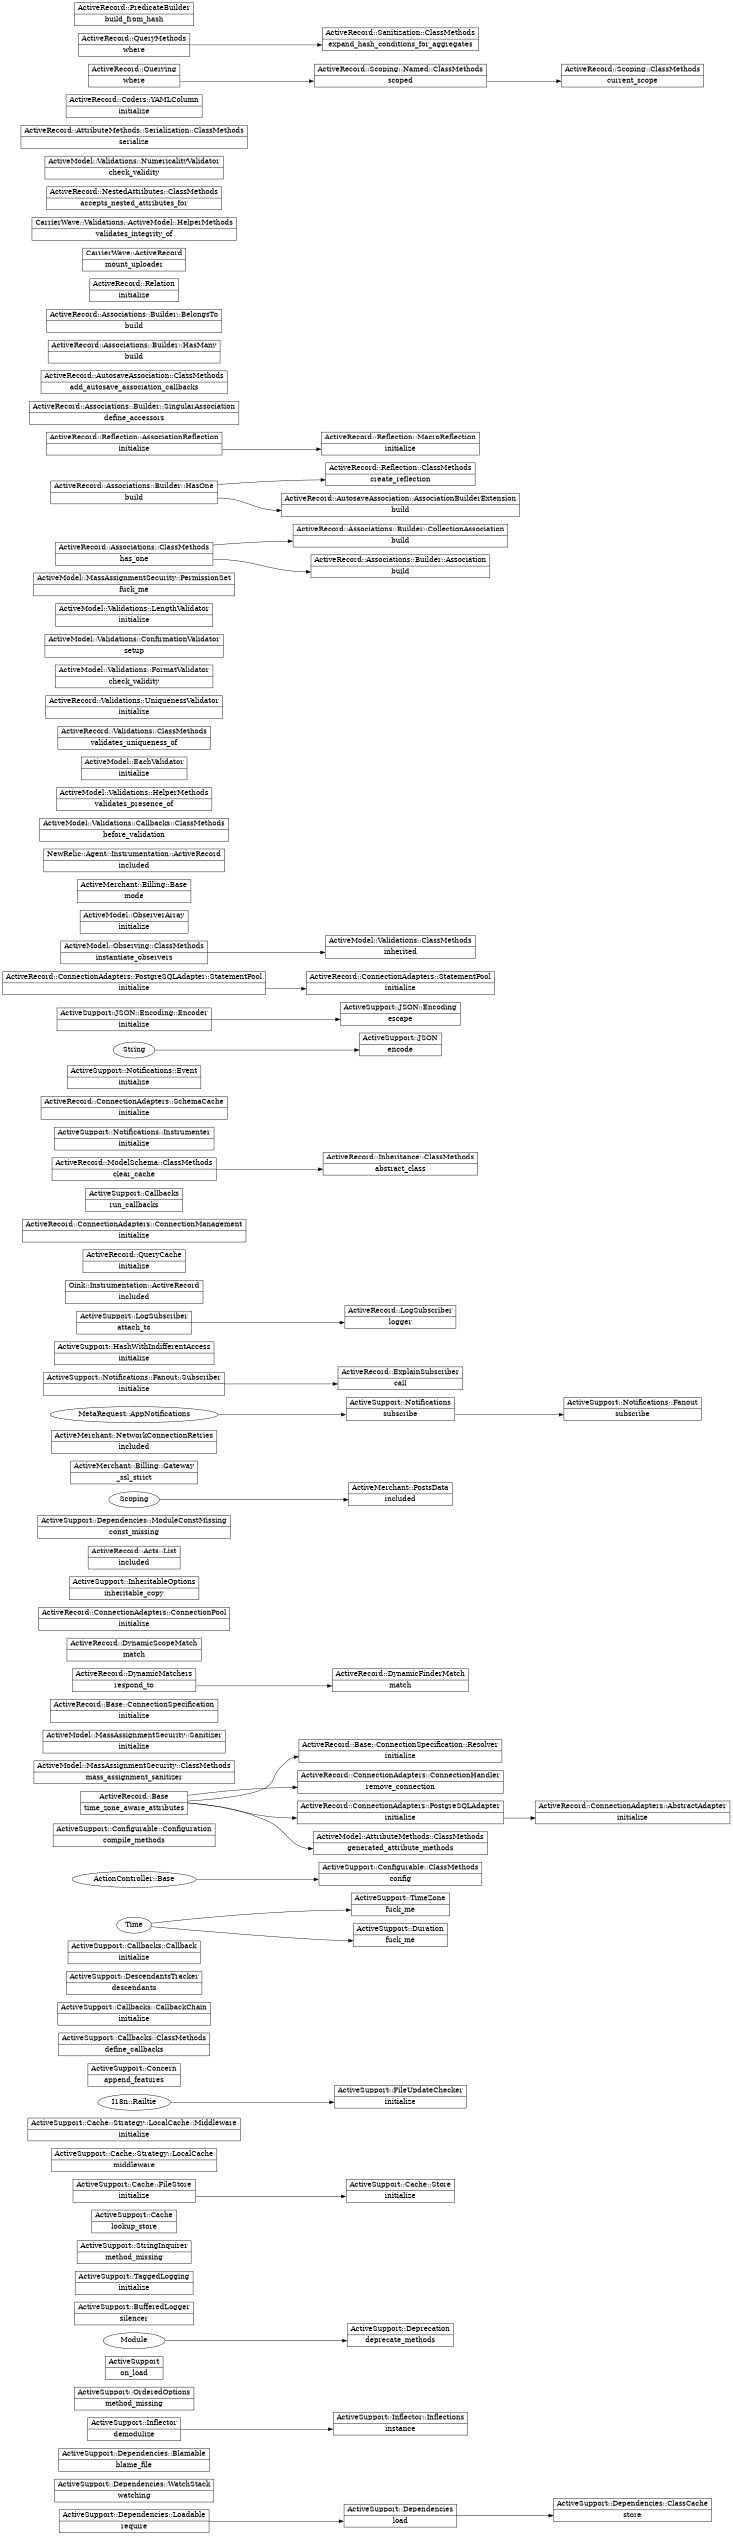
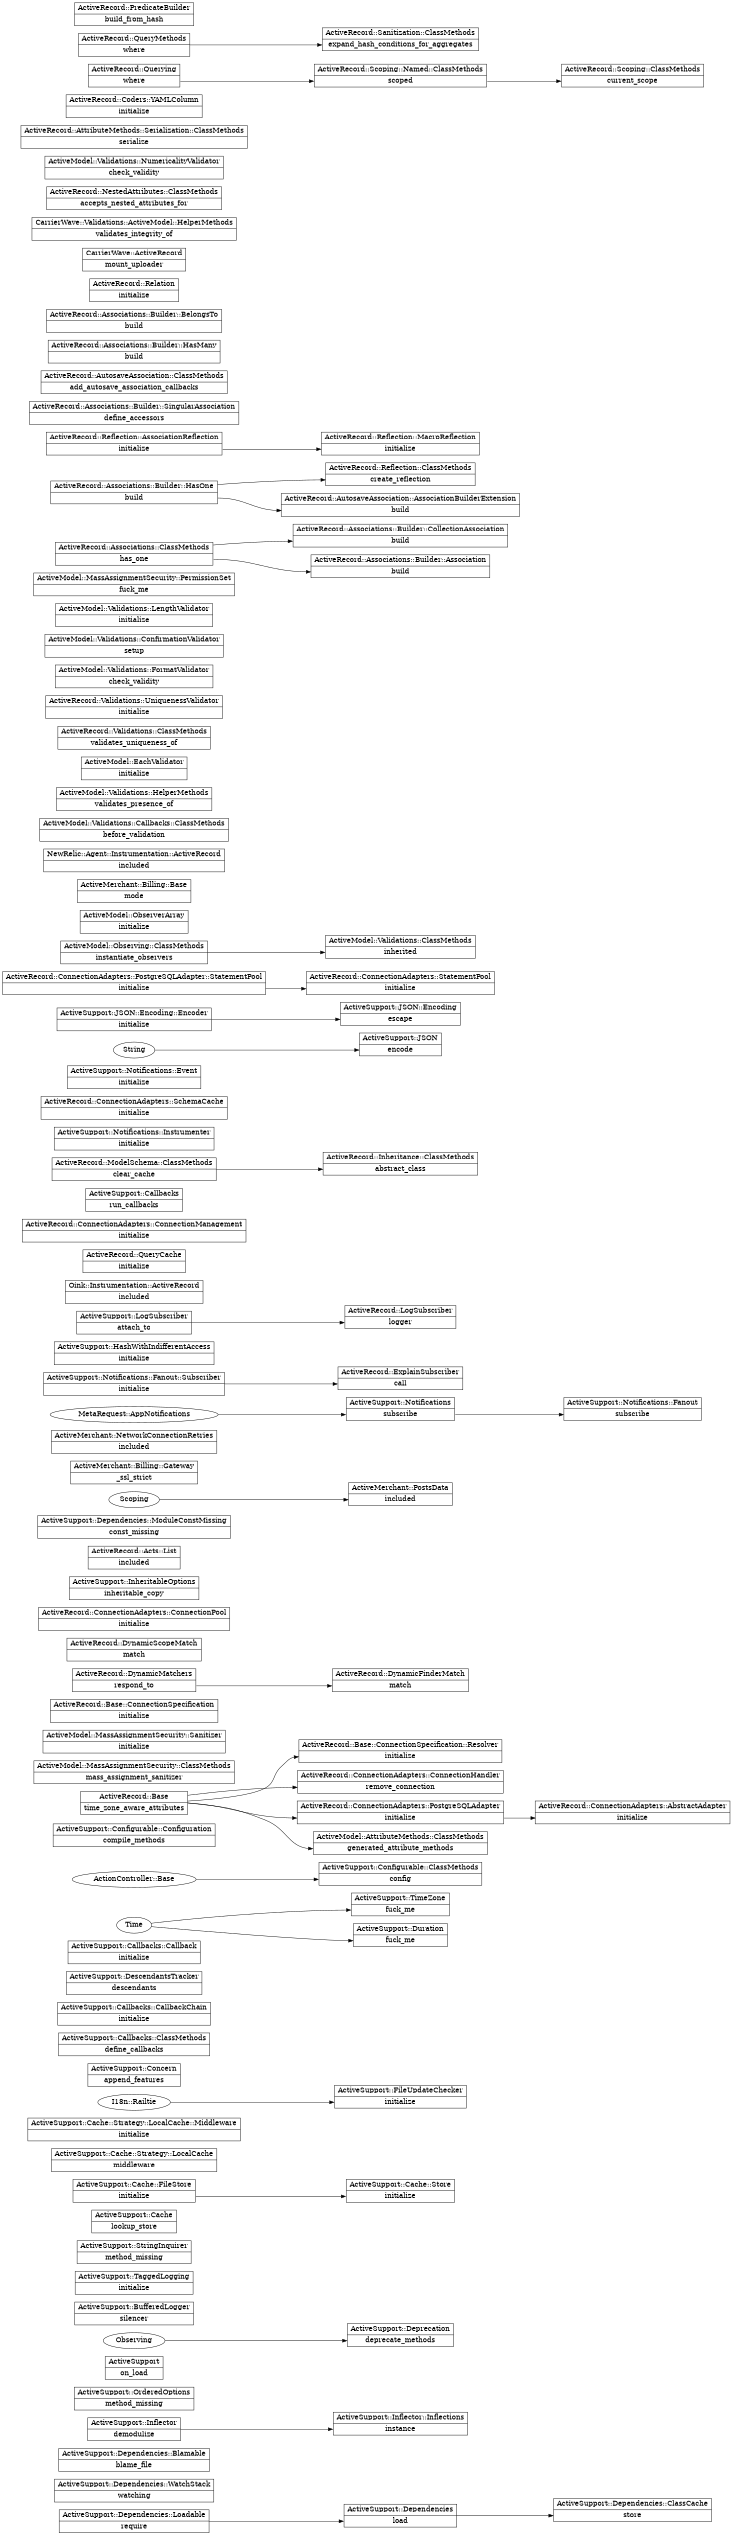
node "Module": label "Module" -> "Observing"
